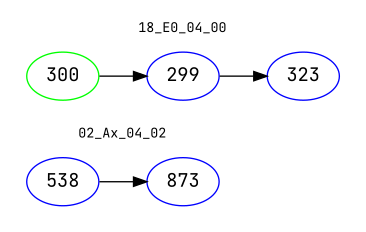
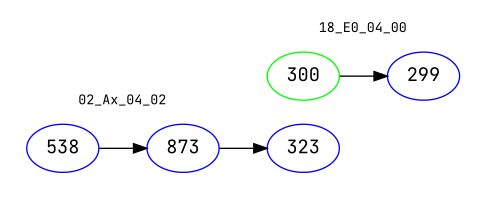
edge "299" -> "323": now "873" -> "323"
